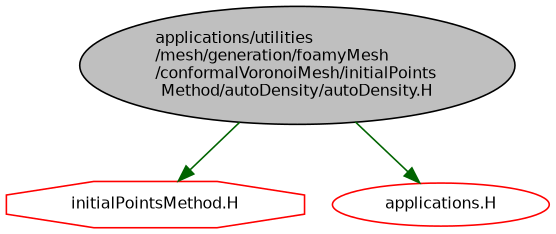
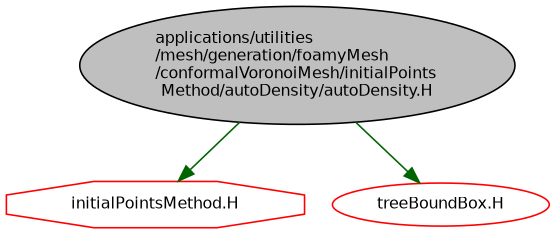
node "applications.H": label "applications.H" -> "treeBoundBox.H"
